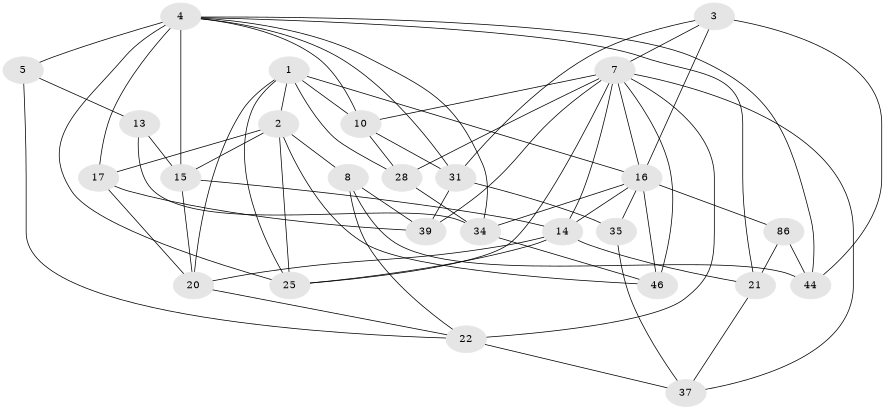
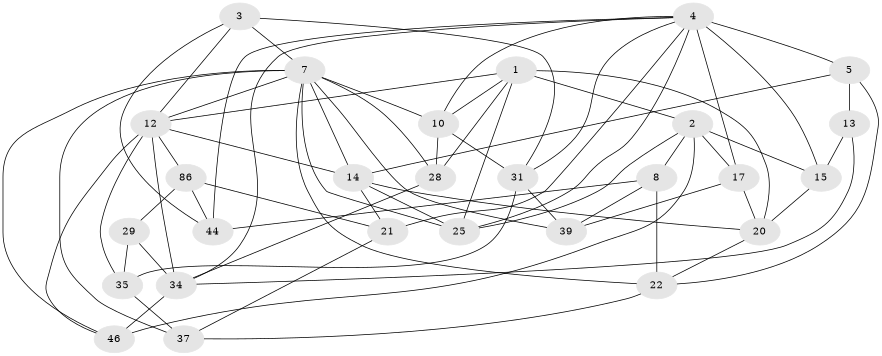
node "16": label "16" -> "12"
edge "15" -- "14": now "5" -- "14"
node "29": added
